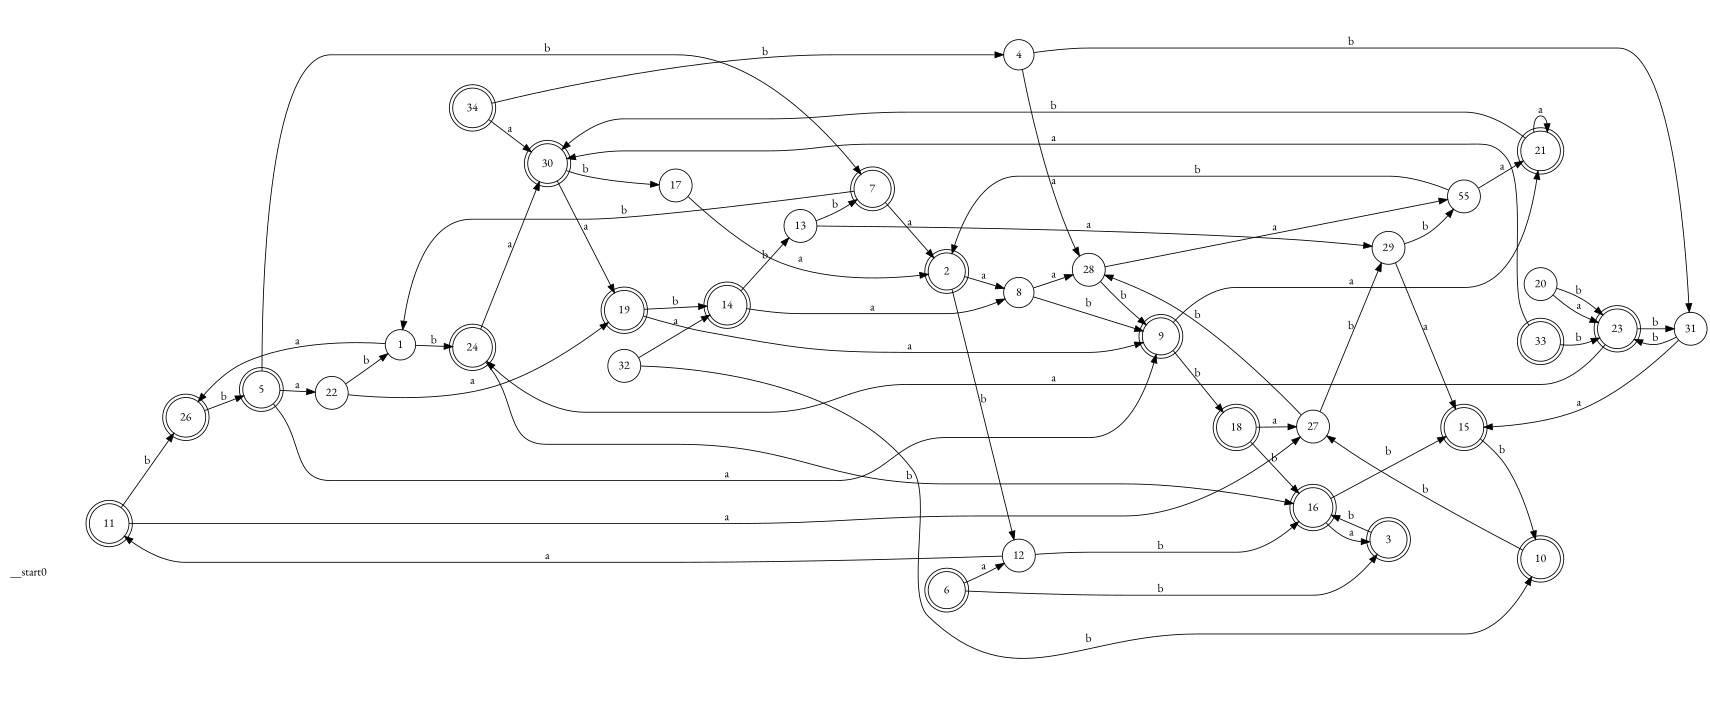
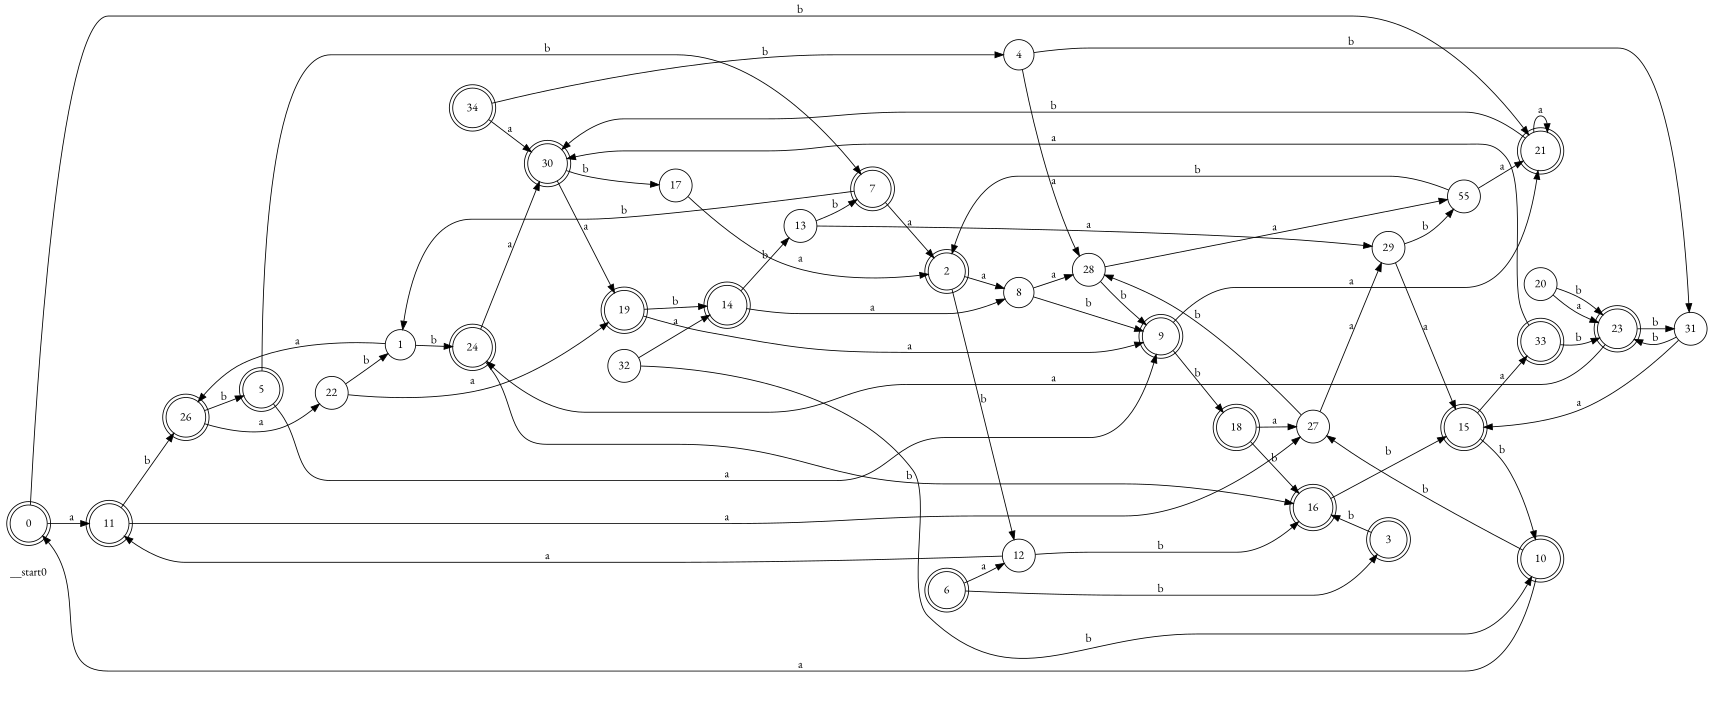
edge "27" -> "29": label "b" -> "a"
edge "15" -> "33": added, label "a"
edge "5" -> "22": now "26" -> "22"
node "0": added
edge "16" -> "3": removed, label "a"
